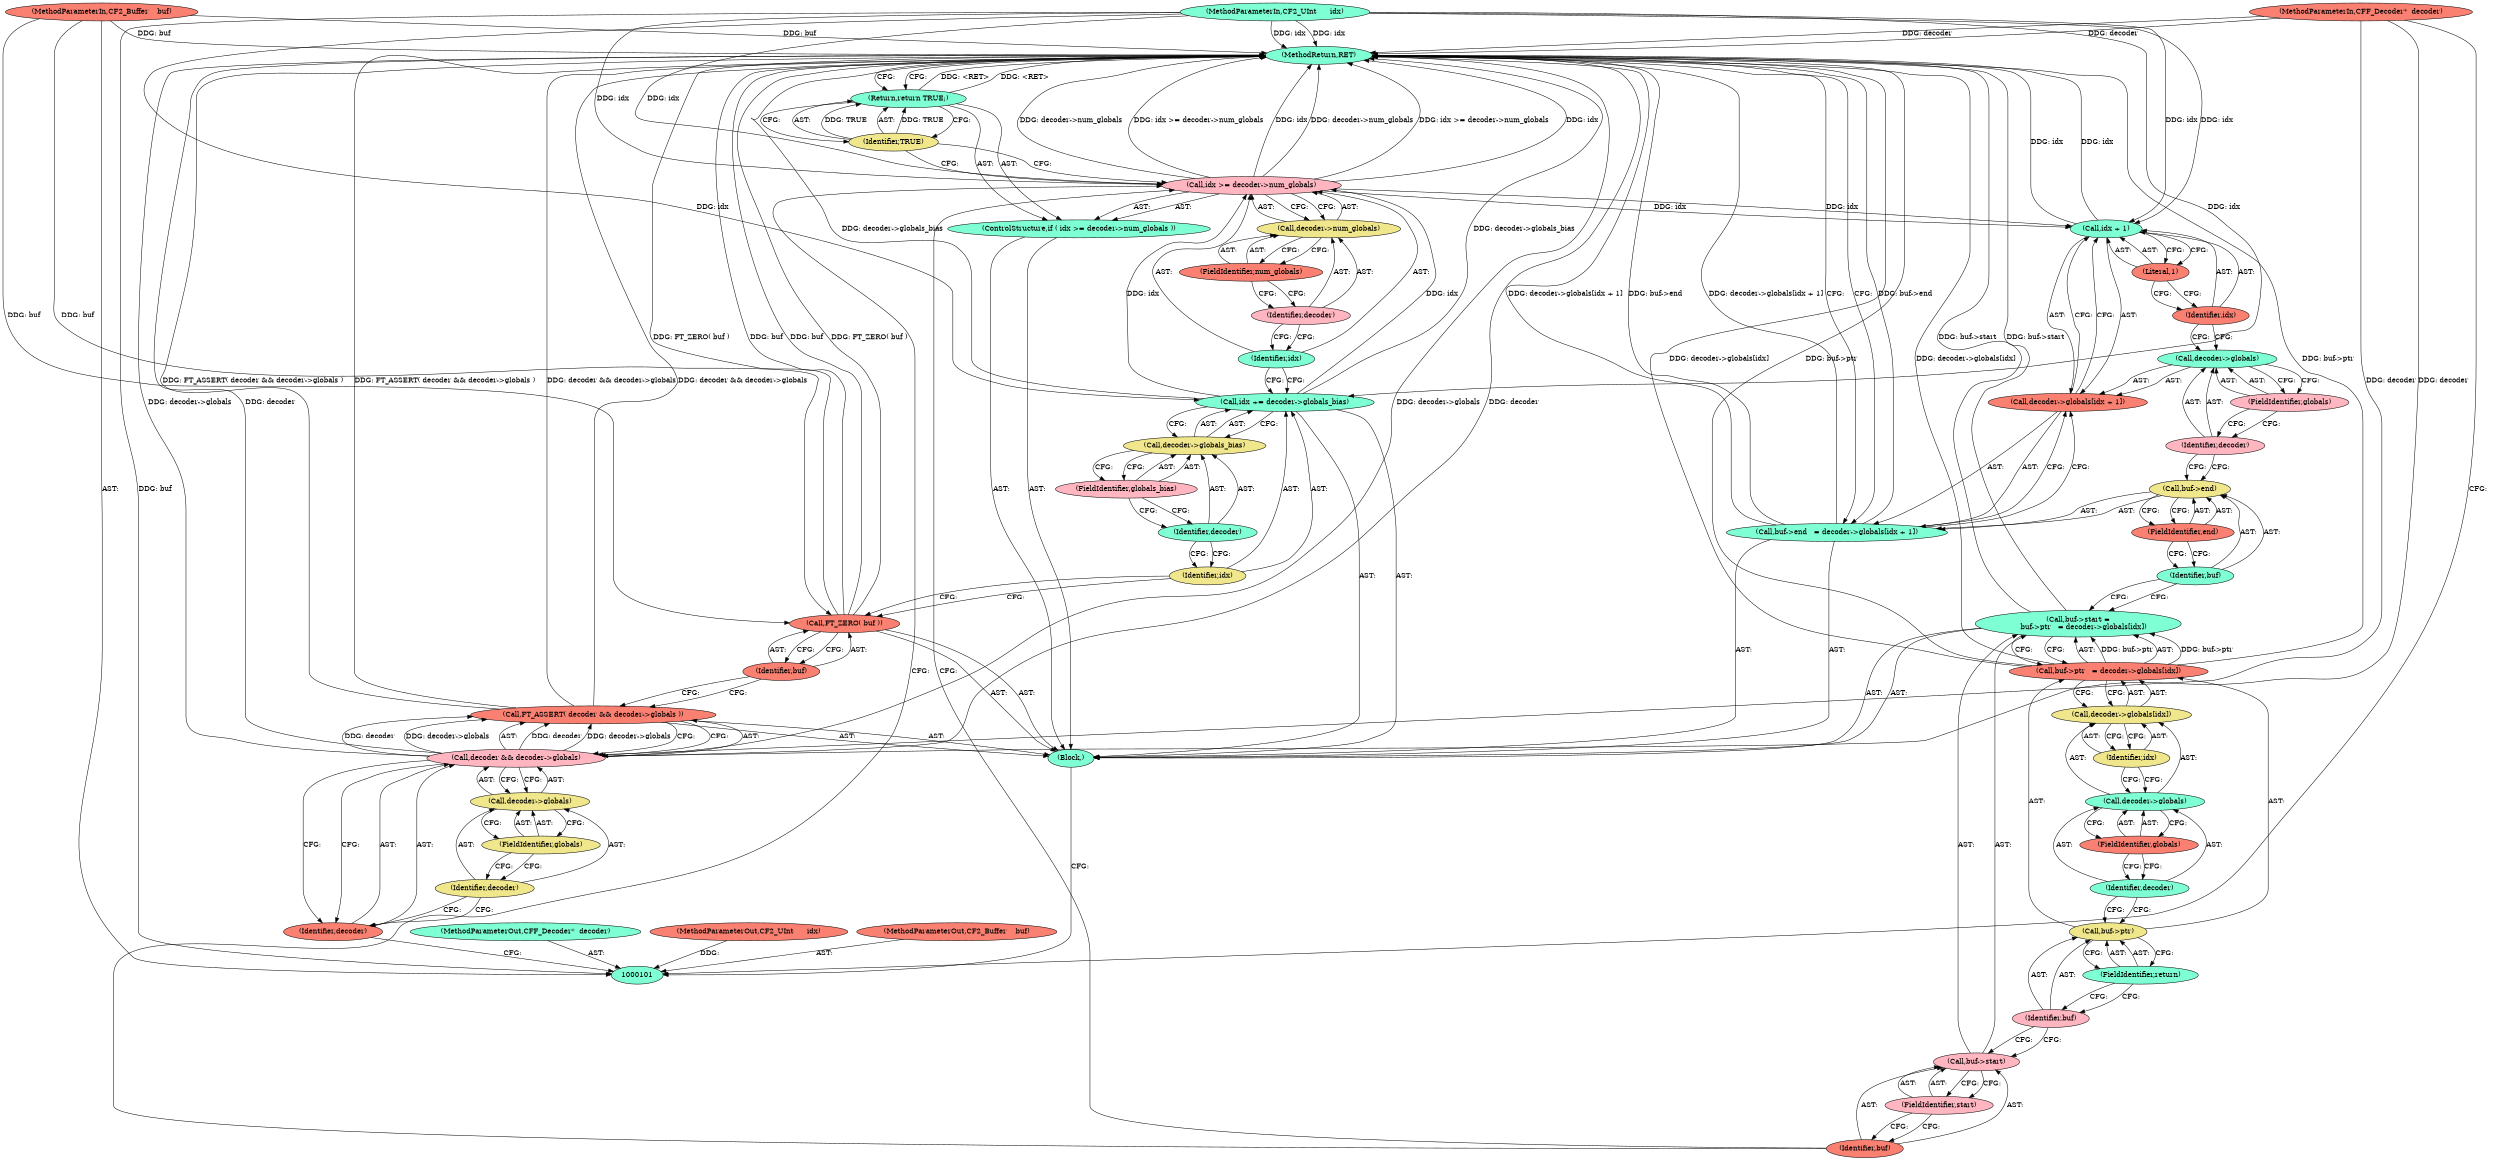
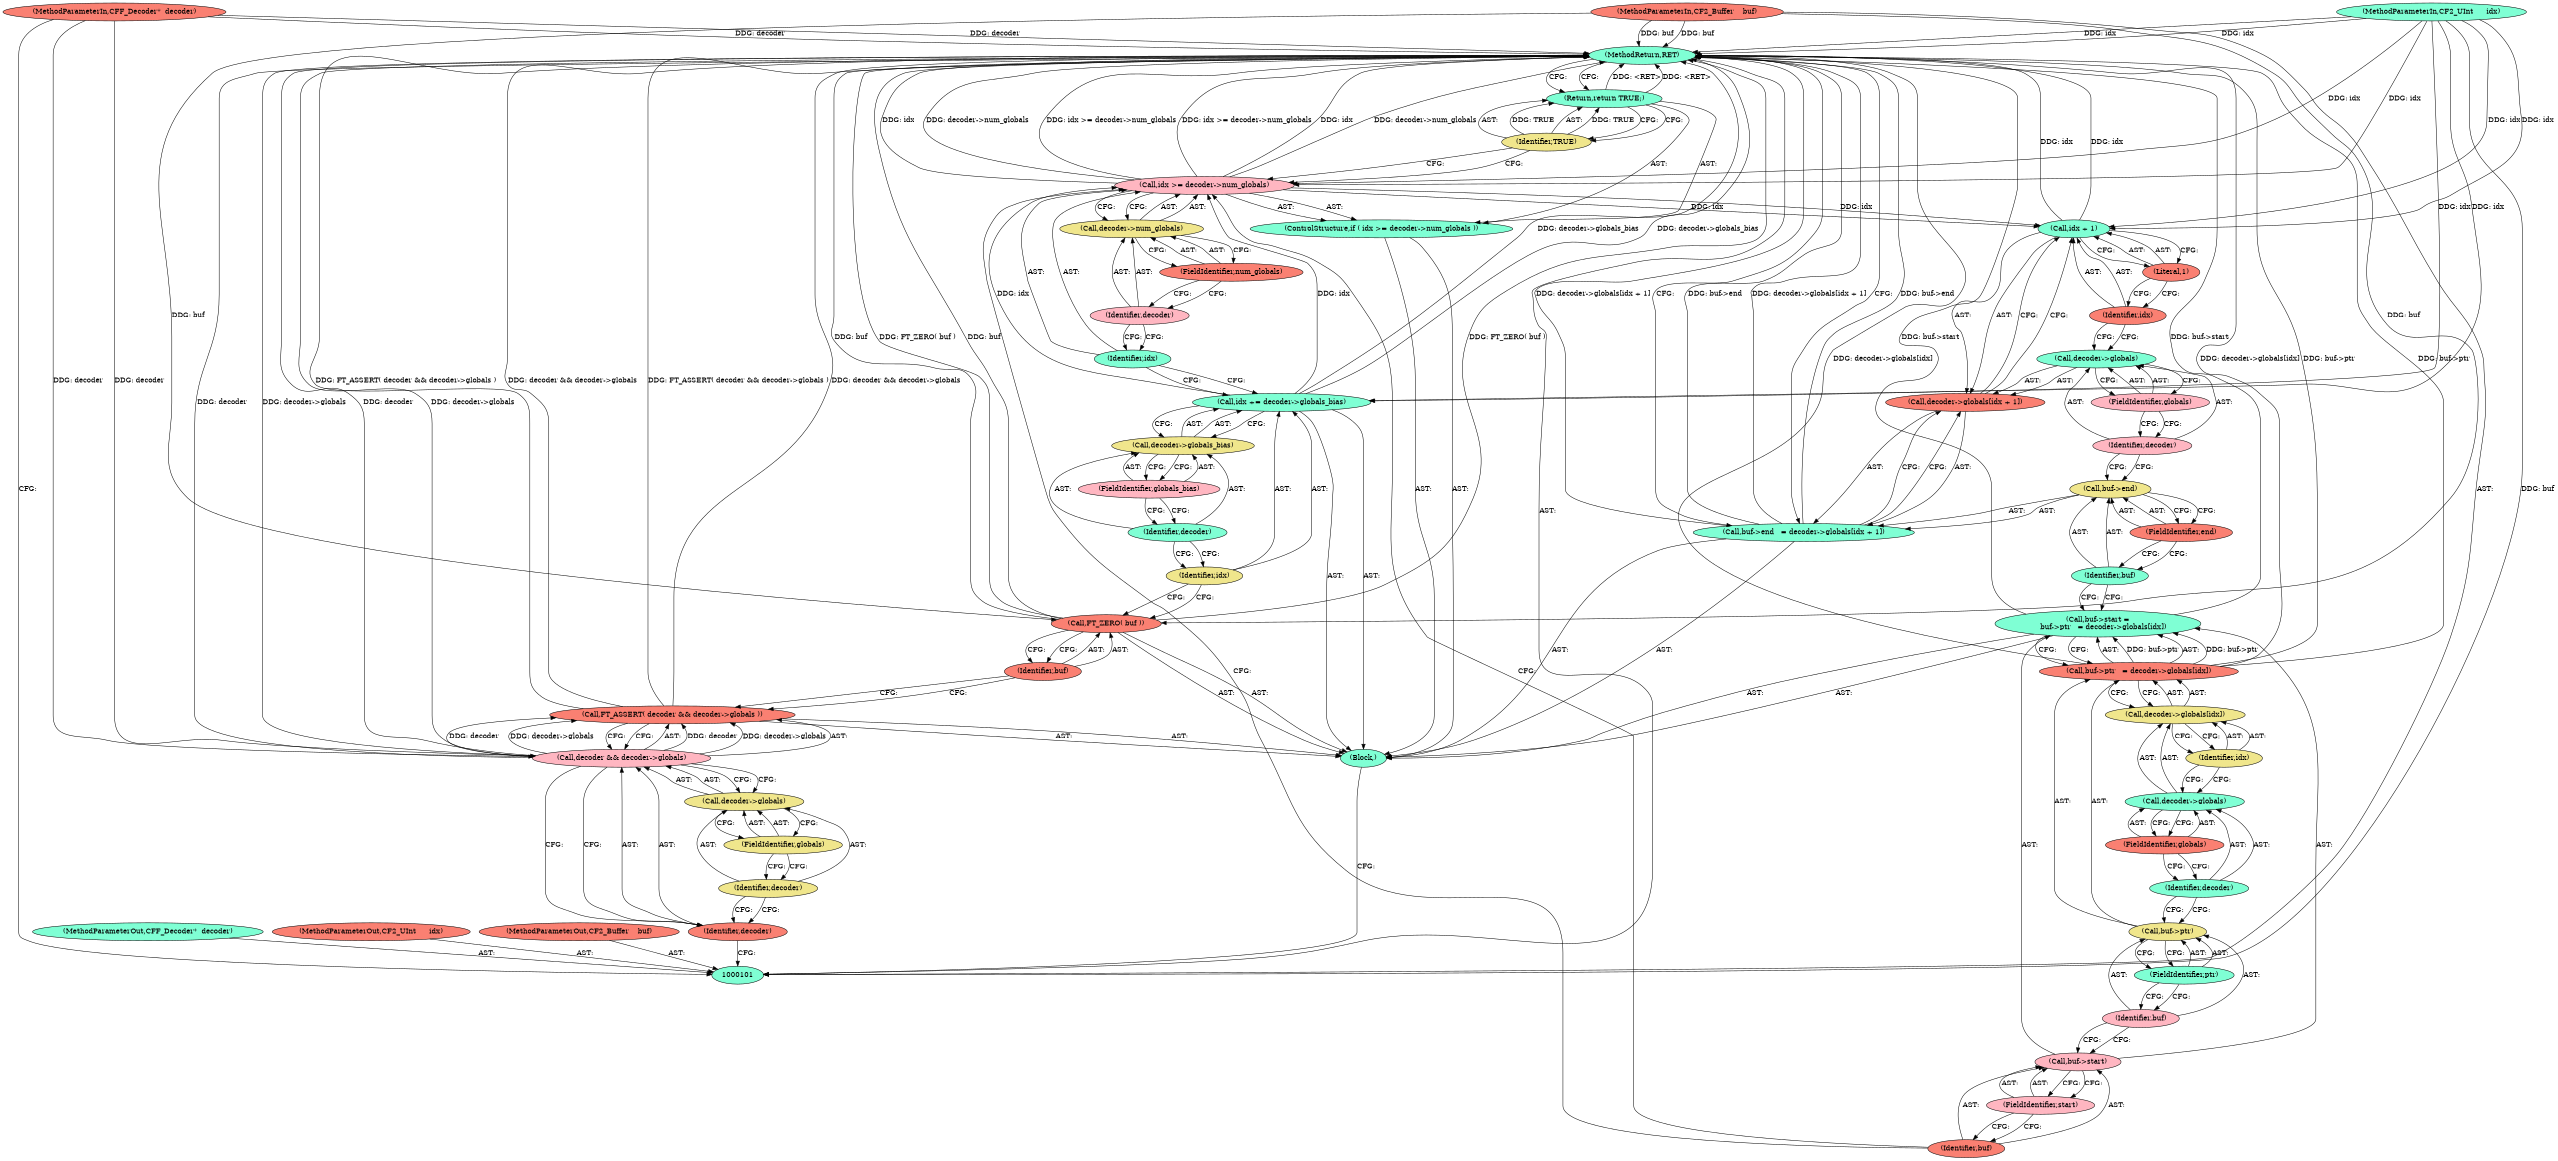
edge "(MethodReturn,RET)" -> "1000101": added, label "AST:"
edge "(MethodParameterOut,CF2_UInt      idx)" -> "1000101": label "DDG: " -> "AST: "
node "(FieldIdentifier,return)": label "(FieldIdentifier,return)" -> "(FieldIdentifier,ptr)"
